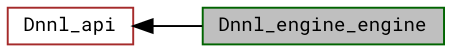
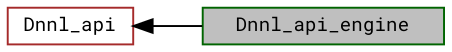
node "Dnnl_engine_engine": label "Dnnl_engine_engine" -> "Dnnl_api_engine"
